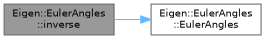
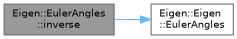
node "Eigen::EulerAngles ::EulerAngles": label "Eigen::EulerAngles ::EulerAngles" -> "Eigen::Eigen ::EulerAngles"
